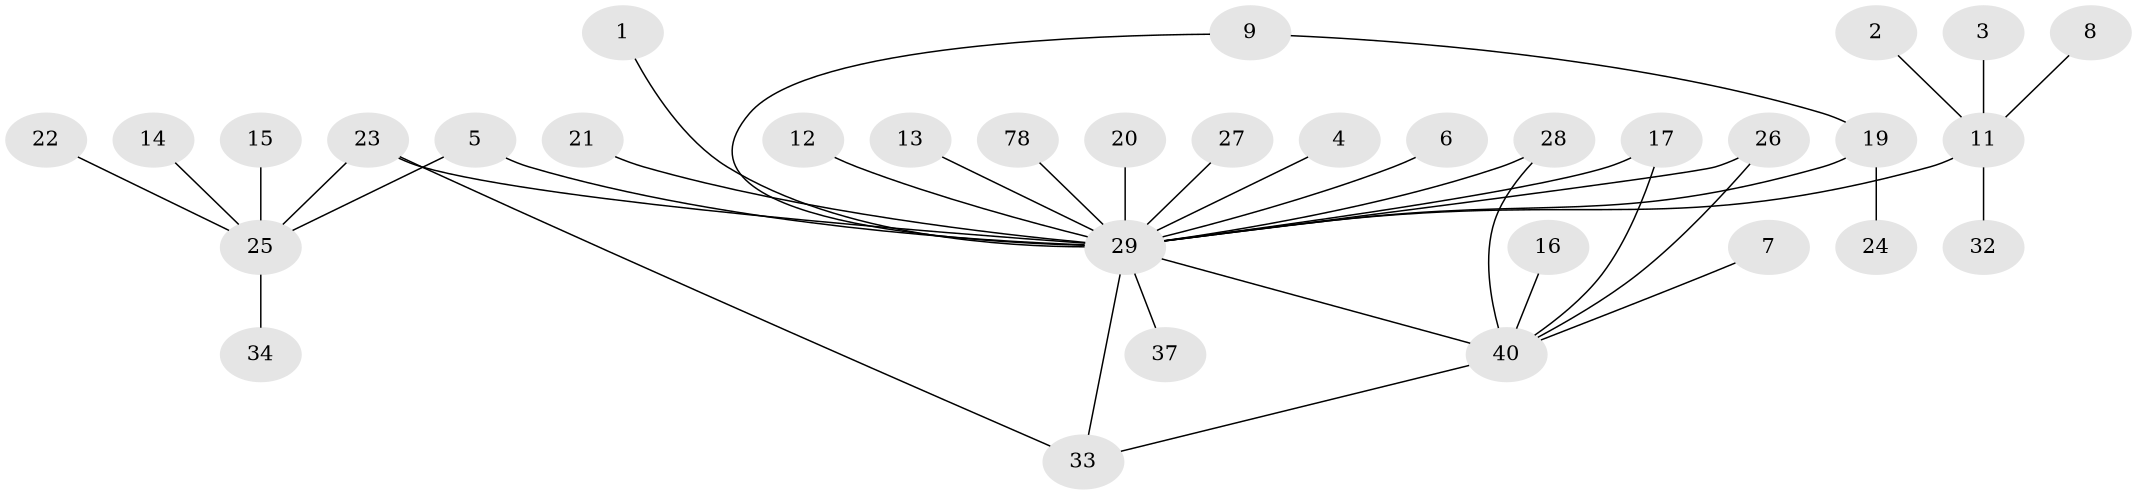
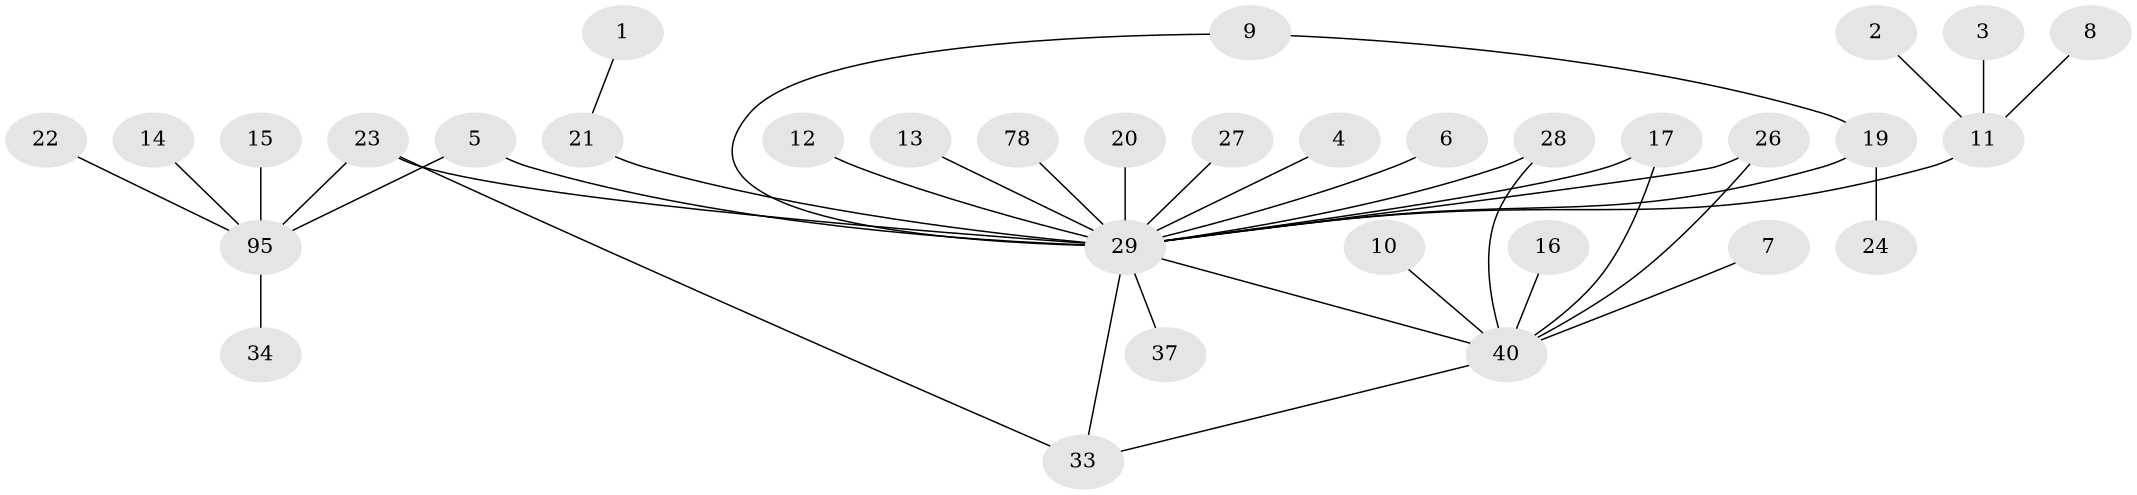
edge "1" -- "29": now "1" -- "21"
node "25": label "25" -> "95"
node "10": added
node "32": removed
